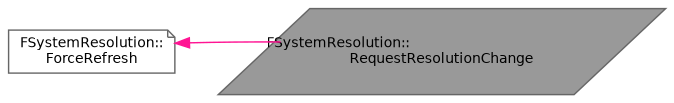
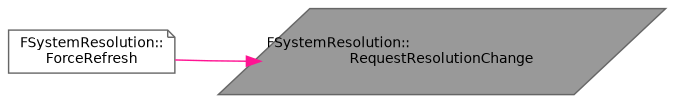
edge "FSystemResolution:: RequestResolutionChange" -> "FSystemResolution:: ForceRefresh": reversed
